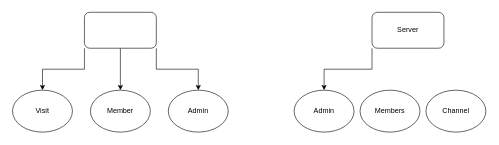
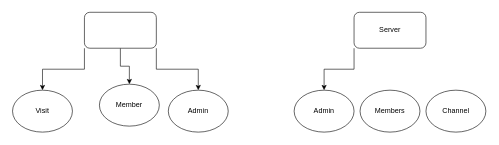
node "Server": moved (408, 30) -> (390, 30)
node "Member": moved (120, 111) -> (129, 105)
